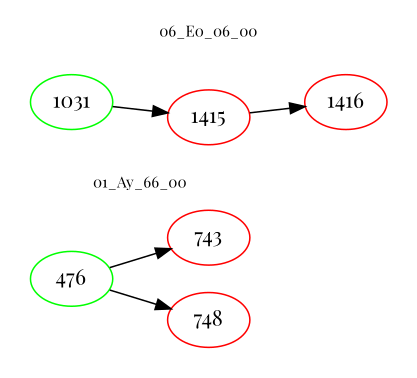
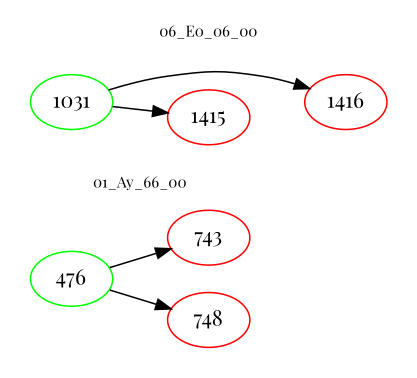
edge "1415" -> "1416": now "1031" -> "1416"
